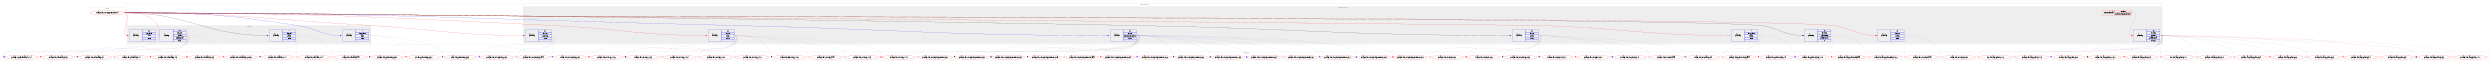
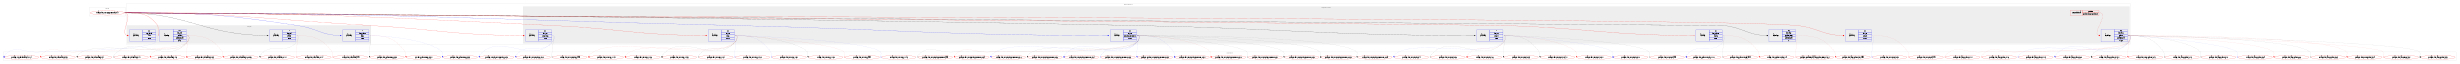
node "pack://dev-python/empy-3.3.3": label "pack://dev-python/empy-3.3.3" -> "portage://dev-python/empy-3.3.3"
node "portage://dev-ros/rqt_gui_py-0.5.0": label "portage://dev-ros/rqt_gui_py-0.5.0" -> "portage://rospkg-ros/rqt_gui_py-0.5.0"
node "portage://dev-exec/rospy-1.13.0": label "portage://dev-exec/rospy-1.13.0" -> "portage://dev-ros/rospy-1.13.0"
node "portage://dev-ros/qt_gui_py_common-0.3.5": removed
node "portage://dev-ros/qt_gui_py_console-0.3.3": label "portage://dev-ros/qt_gui_py_console-0.3.3" -> "portage://dev-ros/qt_gui_py_common-0.3.3"
node "portage://dev-ros/qt_gui_py_common-0.3.2": label "portage://dev-ros/qt_gui_py_common-0.3.2" -> "portage://python-ros/qt_gui_py_common-0.3.2"
node "portage://dev-ros/qt_rospy-0.3.5": label "portage://dev-ros/qt_rospy-0.3.5" -> "portage://dev-ros/qt_gui-0.3.5"
node "portage://dev-ros/qt_lang-0.3.9": label "portage://dev-ros/qt_lang-0.3.9" -> "portage://dev-ros/qt_gui-0.3.9"
node "portage://dev-lang/python-exec-9999": label "portage://dev-lang/python-exec-9999" -> "portage://dev-lang/python-dev-9999"
node "portage://dev-lang/python-exec-2.4.6-r1": label "portage://dev-lang/python-exec-2.4.6-r1" -> "portage://greaterequal-lang/python-exec-2.4.6-r1"
node "dep://dev-lang/python-2.7.16": label "dep://dev-lang/python-2.7.16" -> "portage://dev-lang/python-2.7.16"
node "portage://dev-lang/python-3.7.5": label "portage://dev-lang/python-3.7.5" -> "portage://dev-rospy/python-3.7.5"
node "use://dev-lang/python-3.7.3": label "use://dev-lang/python-3.7.3" -> "portage://dev-lang/python-3.7.3"
node "portage://lang-lang/python-3.6.9": label "portage://lang-lang/python-3.6.9" -> "portage://dev-lang/python-3.6.9"
node "portage://dev-lang/python-3.5.9": label "portage://dev-lang/python-3.5.9" -> "portage://dev-none/python-3.5.9"
node "portage://dev-lang/python-3.5.7": label "portage://dev-lang/python-3.5.7" -> "portage://dev-lang/empy-3.5.7"
node "portage://dev-lang/positive-3.5.5": label "portage://dev-lang/positive-3.5.5" -> "portage://dev-lang/python-3.5.5"
